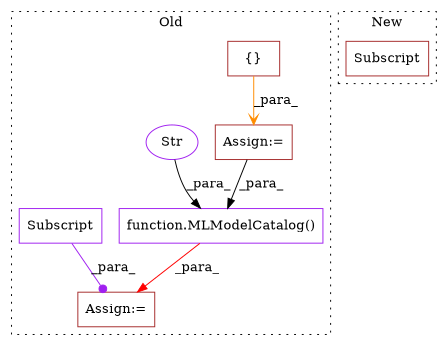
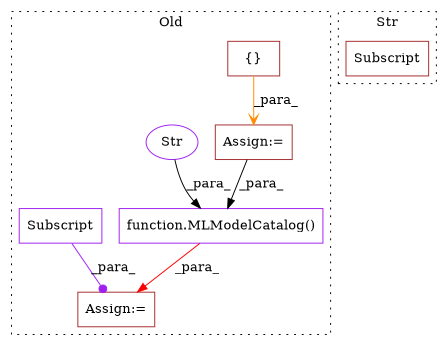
cluster "New": label "New" -> "Str"
